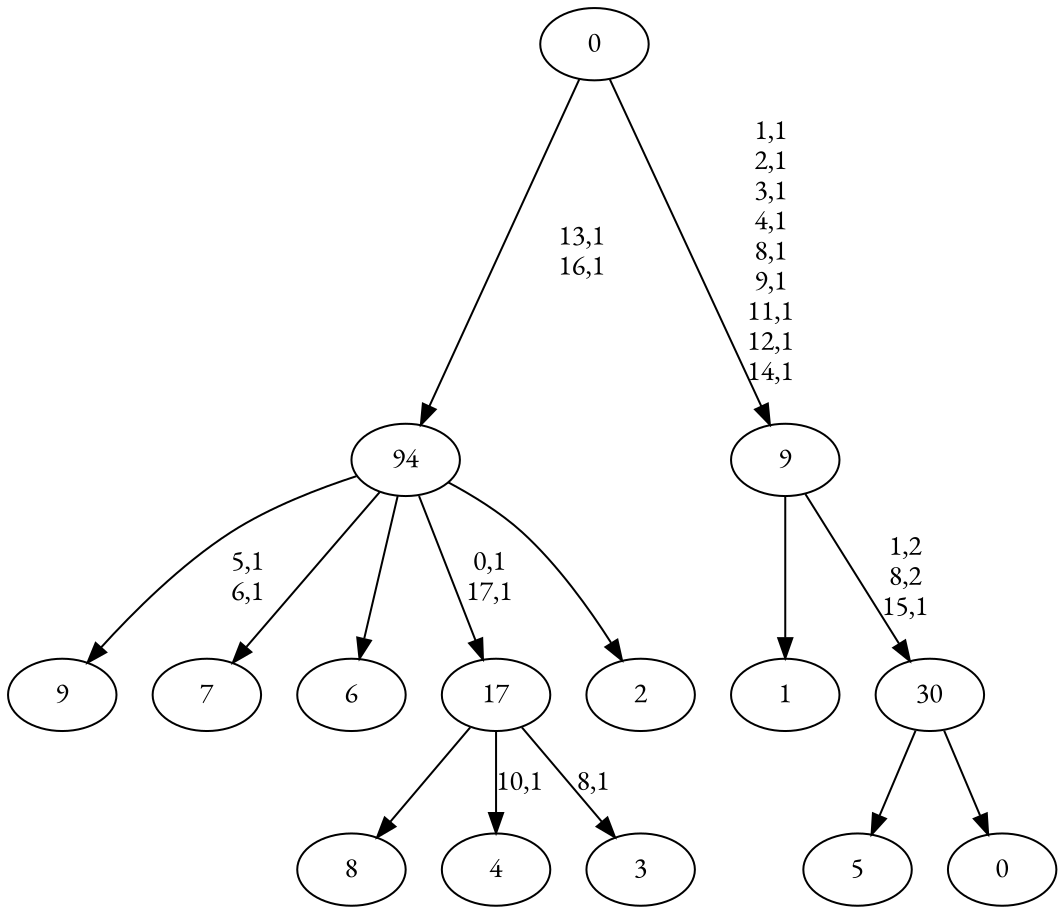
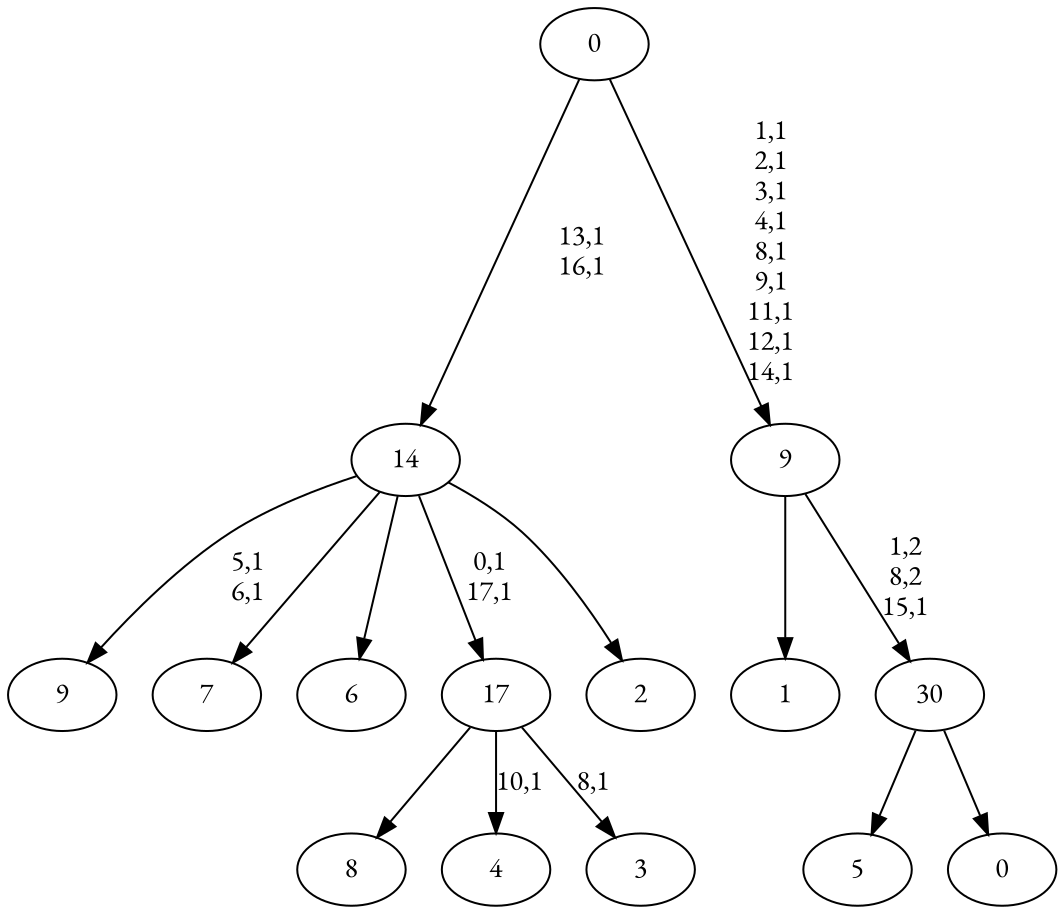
node "94": label "94" -> "14"
